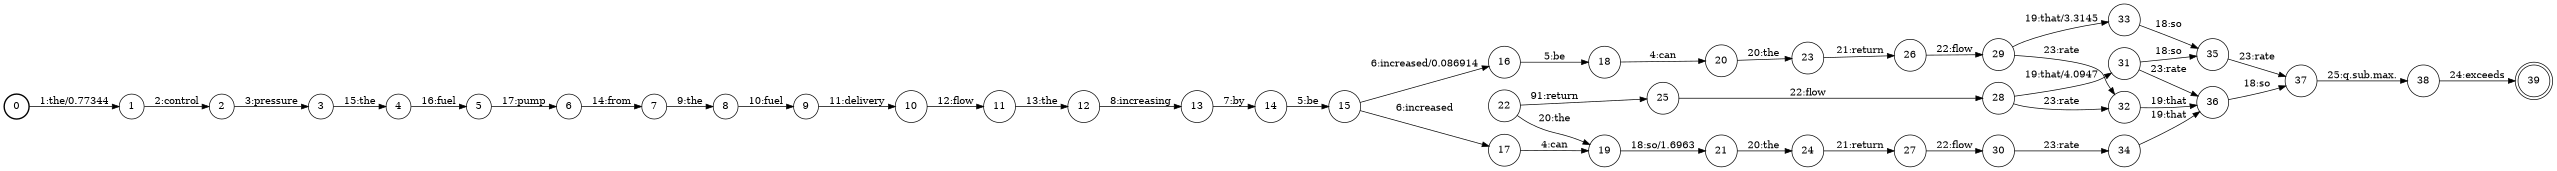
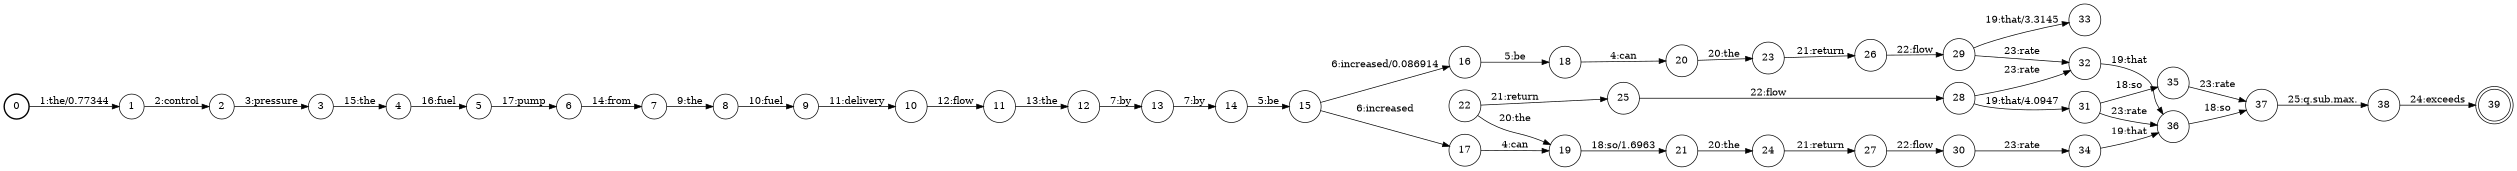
edge "33" -> "35": removed, label "18:so"
edge "22" -> "25": label "91:return" -> "21:return"
edge "12" -> "13": label "8:increasing" -> "7:by"
